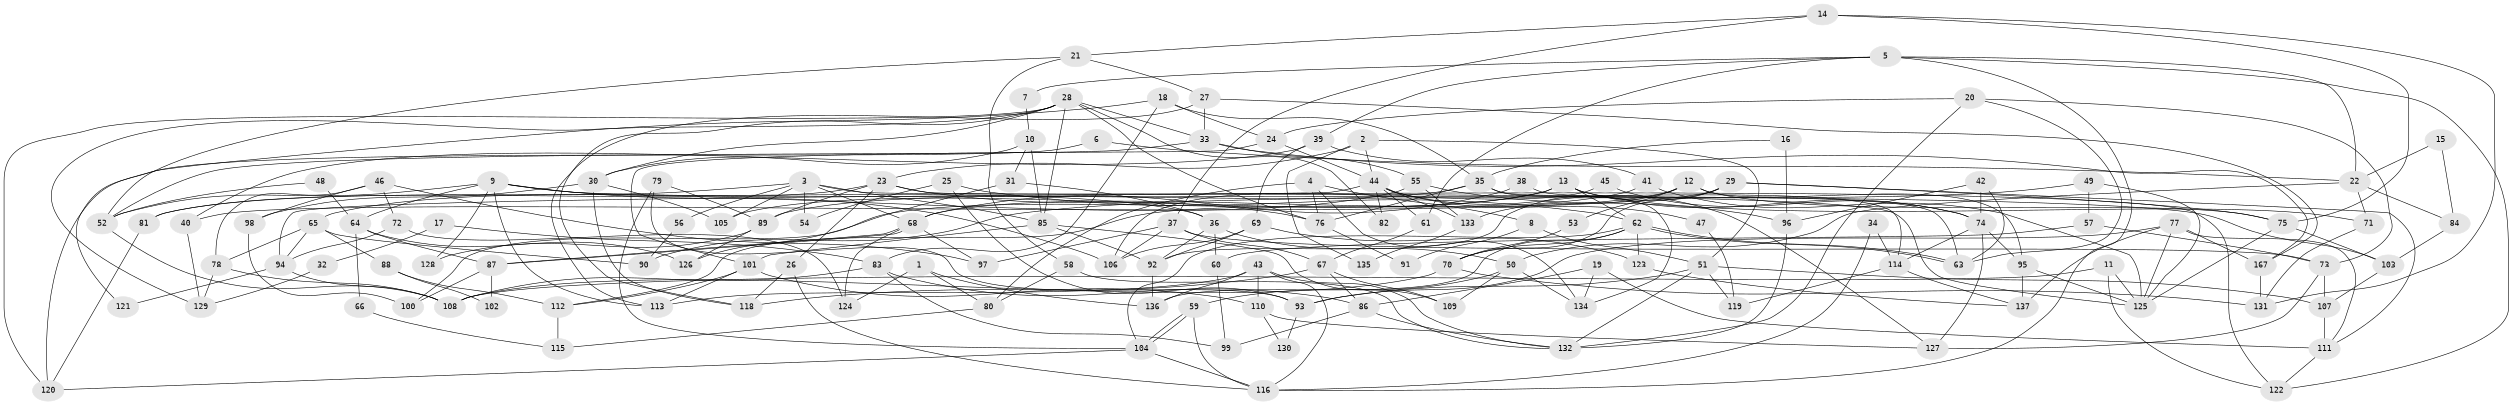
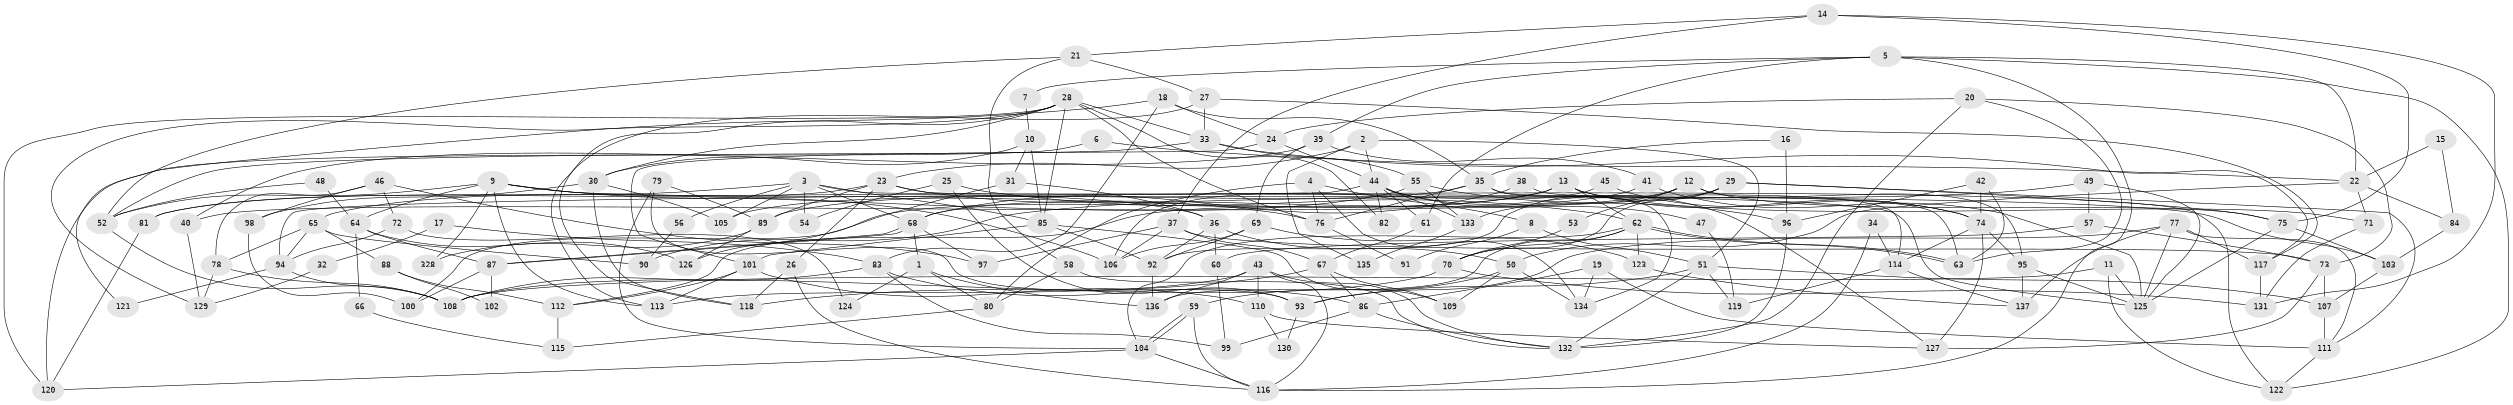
edge "68" -- "124": now "68" -- "1"
node "128": label "128" -> "328"
node "167": label "167" -> "117"
